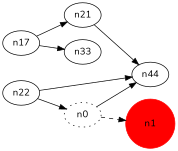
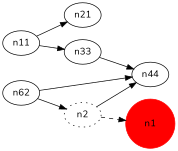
edge "n21" -> "n44": now "n33" -> "n44"
node "n17": label "n17" -> "n11"
node "n22": label "n22" -> "n62"
node "n0": label "n0" -> "n2"
